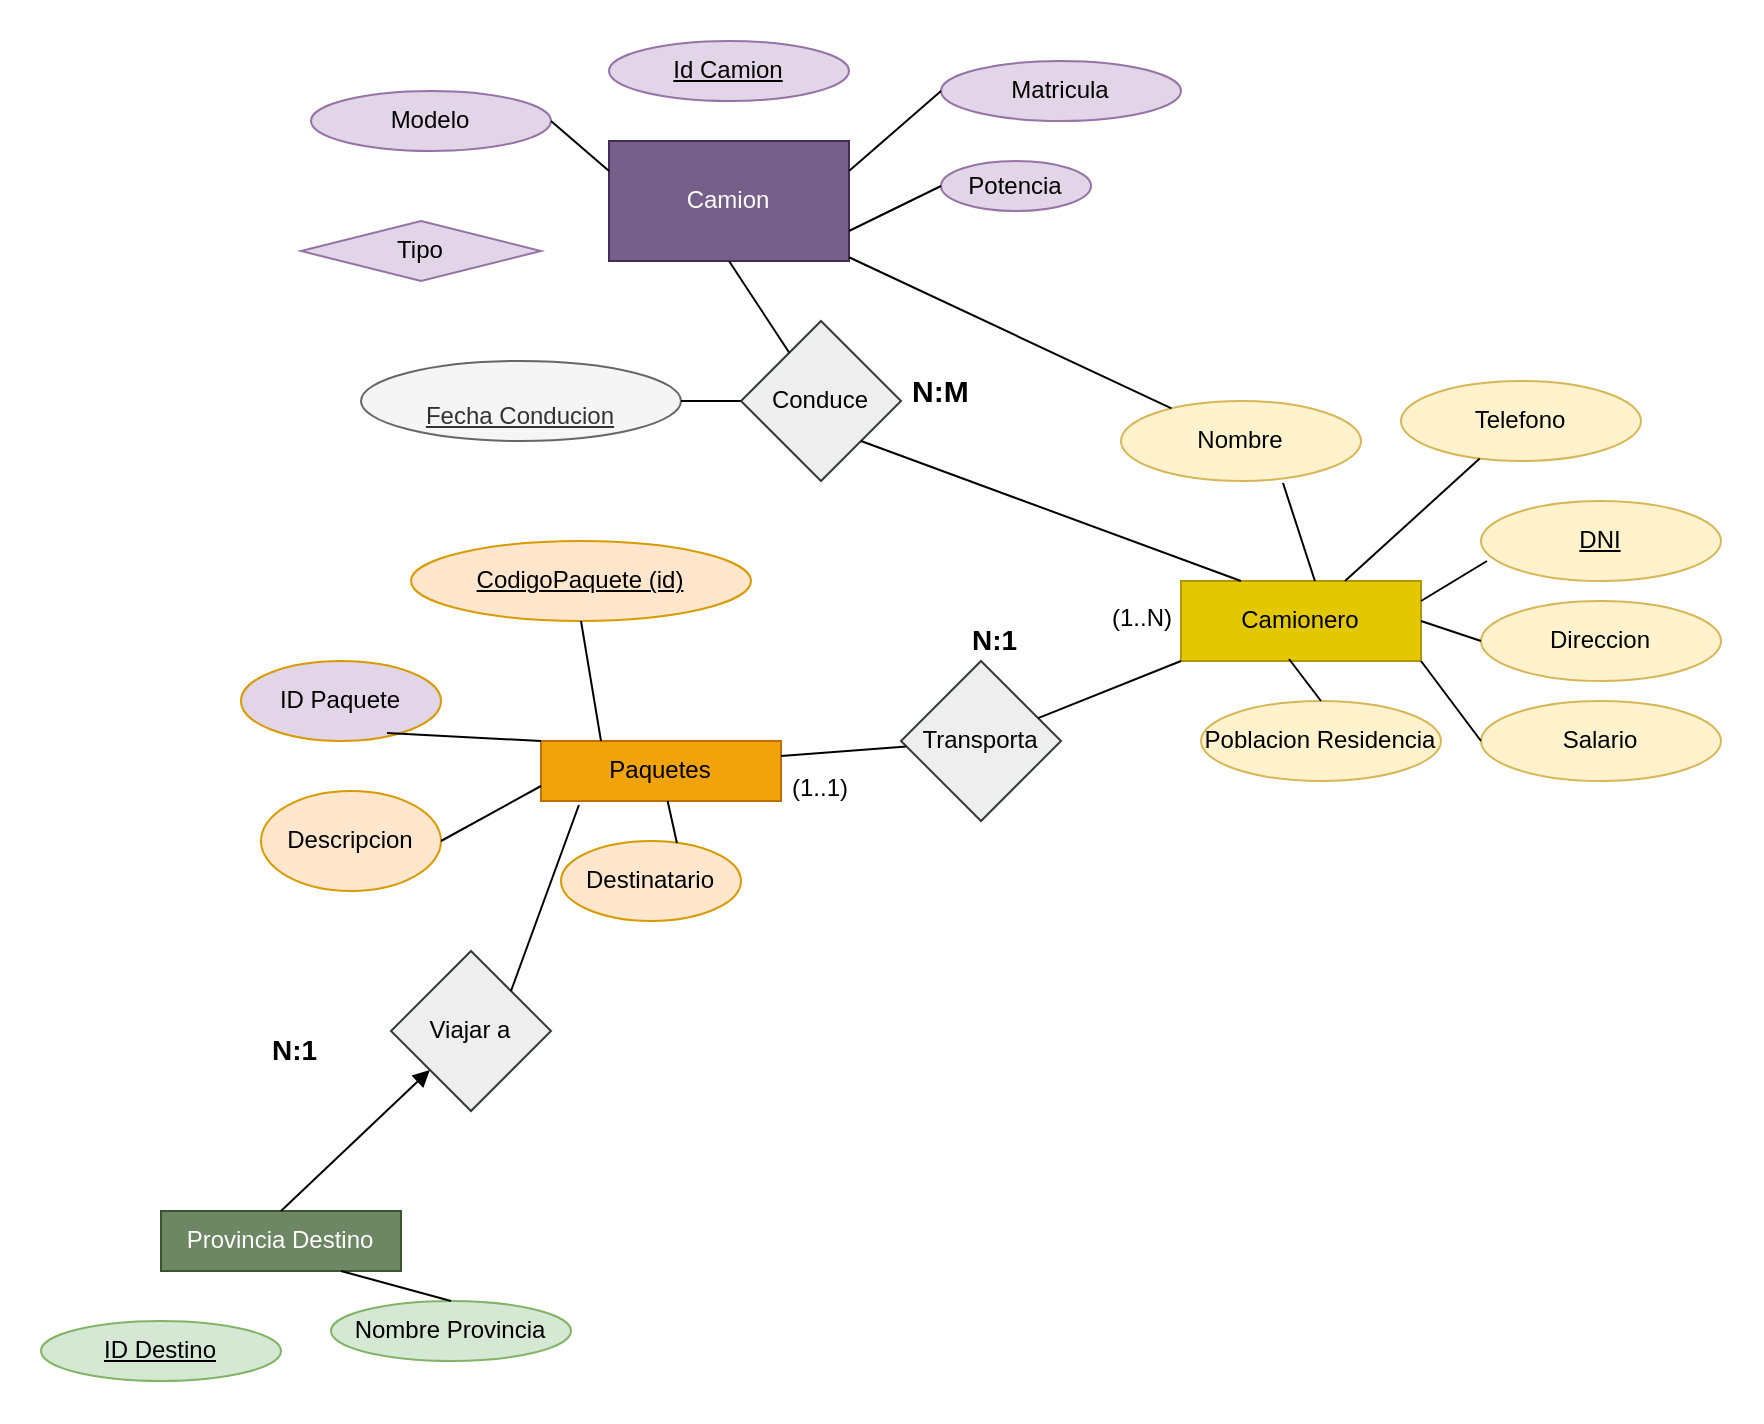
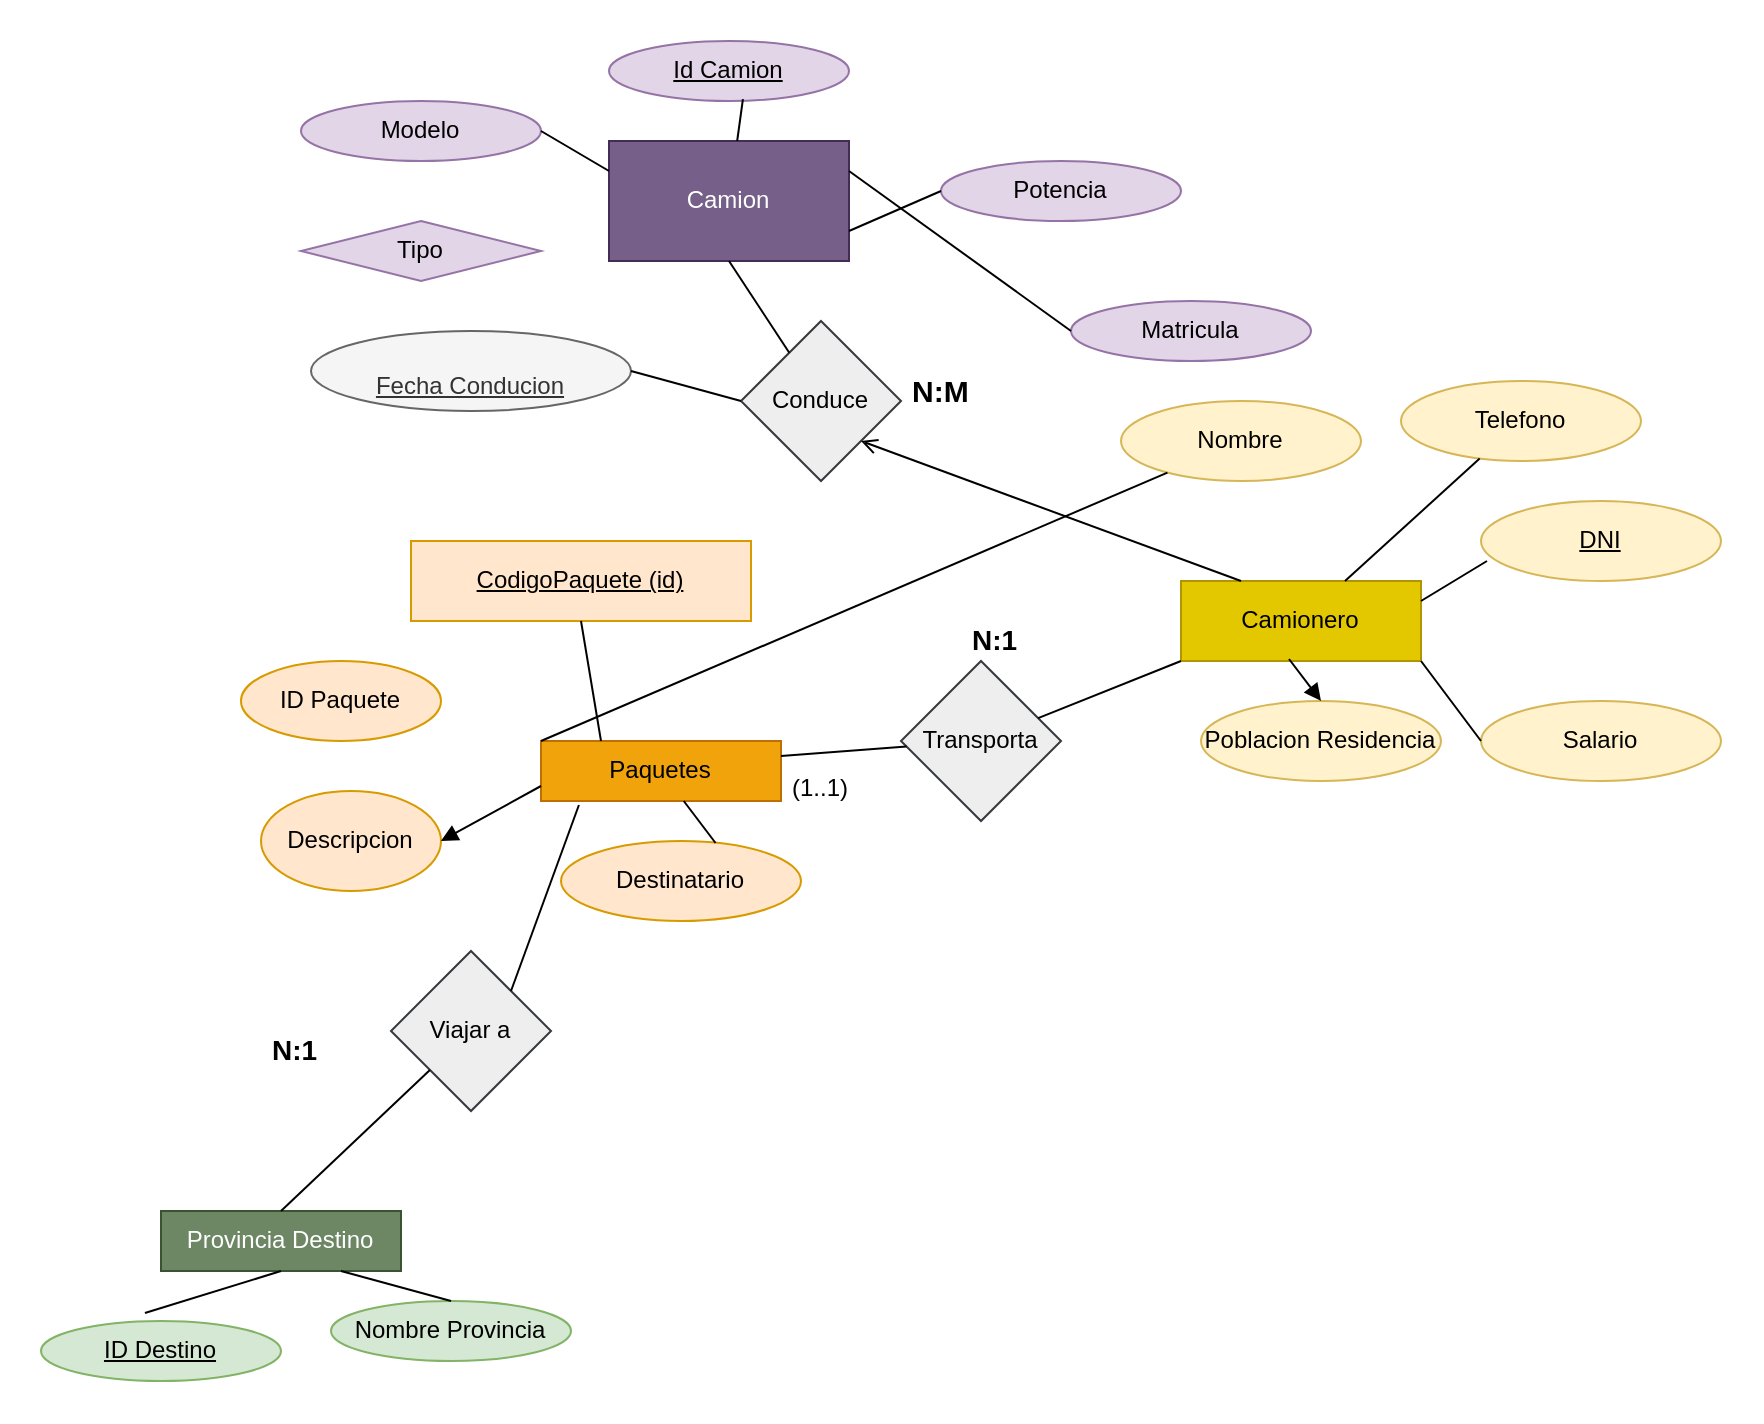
node "Matricula": moved (1061, 91) -> (1191, 331)
node "Modelo": moved (431, 121) -> (421, 131)
node "Potencia": size 150x50 -> 240x60
edge "Camion" -- "Nombre": now "Camion" -- "Id Camion"
node "Fecha Conducion": moved (521, 401) -> (471, 371)
edge "Conduce" -- "Camionero": arrowhead none -> open
edge "Nombre" -- "Camionero": removed
node "CodigoPaquete (id)": shape ellipse -> rectangle
node "(1..N)": removed
edge "Camionero" -- "Direccion": removed
node "Direccion": removed
edge "Camionero" -- "Poblacion Residencia": arrowhead none -> block
node "ID Paquete": fillcolor #e1d5e7 -> #ffe6cc
edge "ID Paquete" -- "Paquetes": now "Nombre" -- "Paquetes"
edge "Paquetes" -- "Descripcion": arrowhead none -> block
node "Destinatario": size 180x80 -> 240x80
edge "Provincia Destino" -> "Viajar a": arrowhead block -> none
edge "Provincia Destino" -- "ID Destino": added
